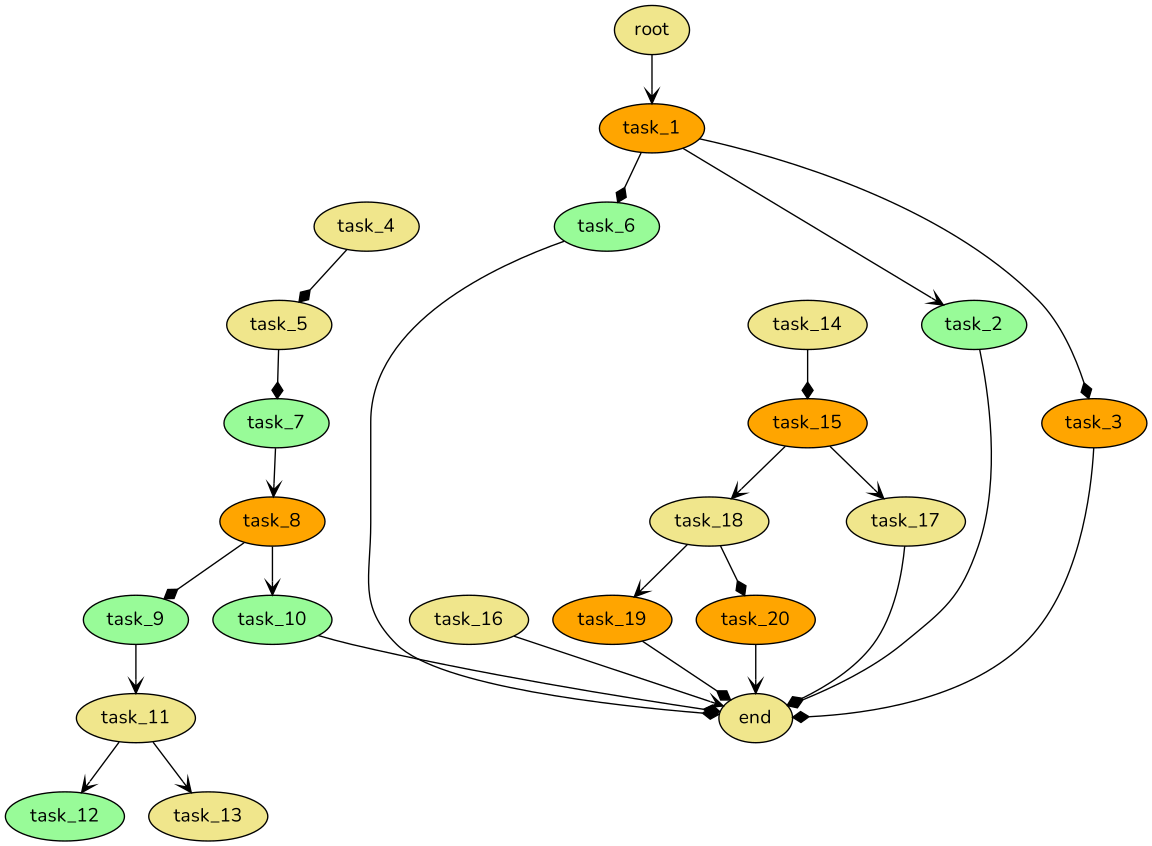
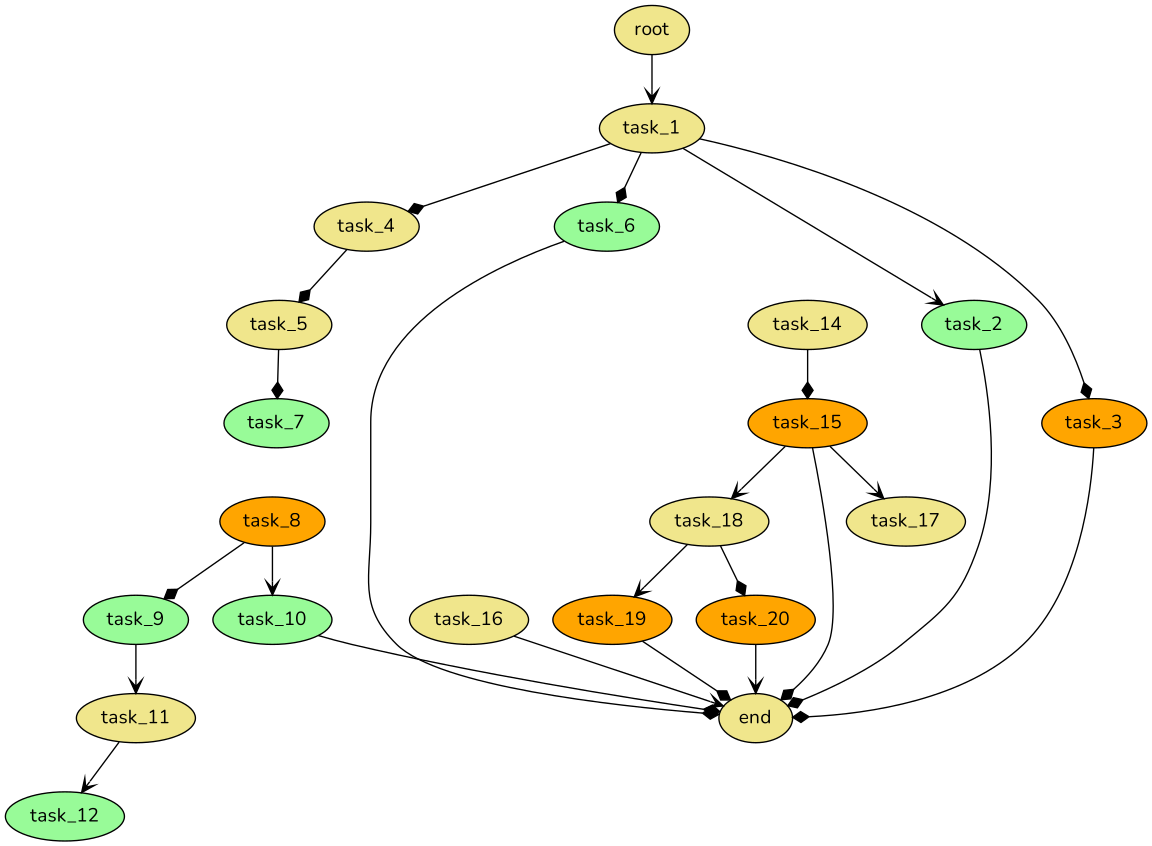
node "task_1": fillcolor orange -> khaki
edge "task_1" -> "task_4": added
edge "task_7" -> "task_8": removed
edge "task_17" -> "end": now "task_15" -> "end"
node "task_13": removed
